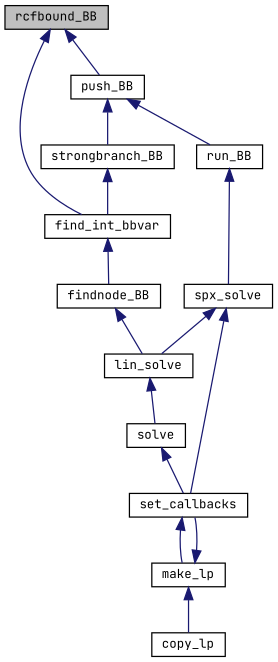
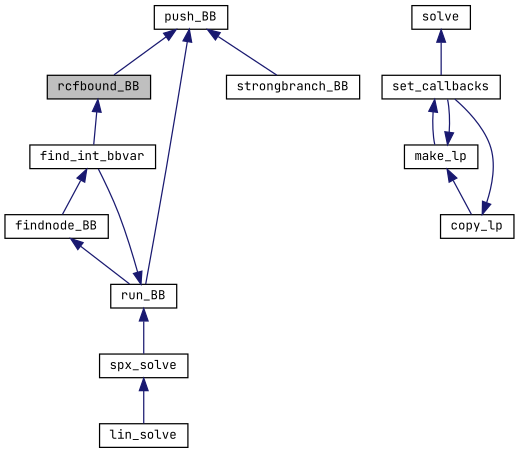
edge "push_BB" -> "rcfbound_BB": reversed
edge "find_int_bbvar" -> "strongbranch_BB": now "find_int_bbvar" -> "run_BB"
edge "lin_solve" -> "findnode_BB": now "run_BB" -> "findnode_BB"
edge "solve" -> "lin_solve": removed
edge "set_callbacks" -> "spx_solve": now "set_callbacks" -> "copy_lp"
